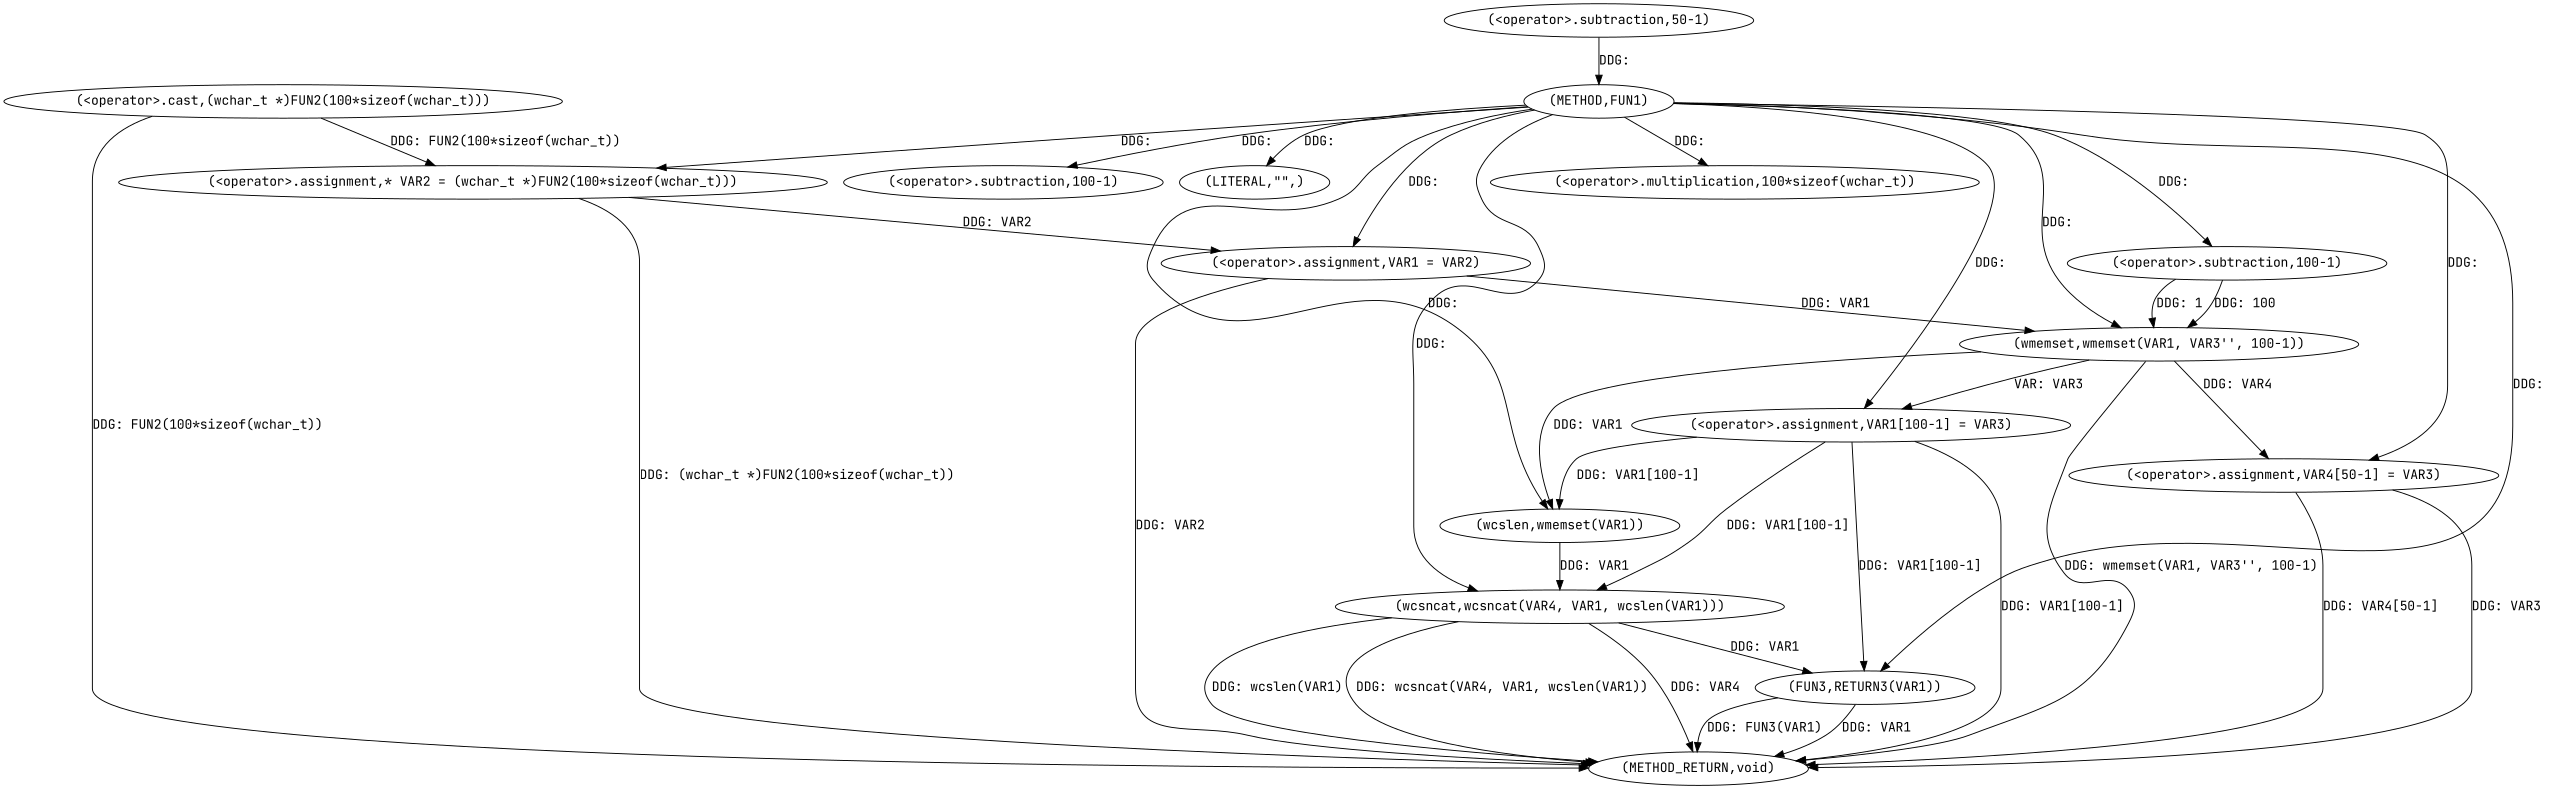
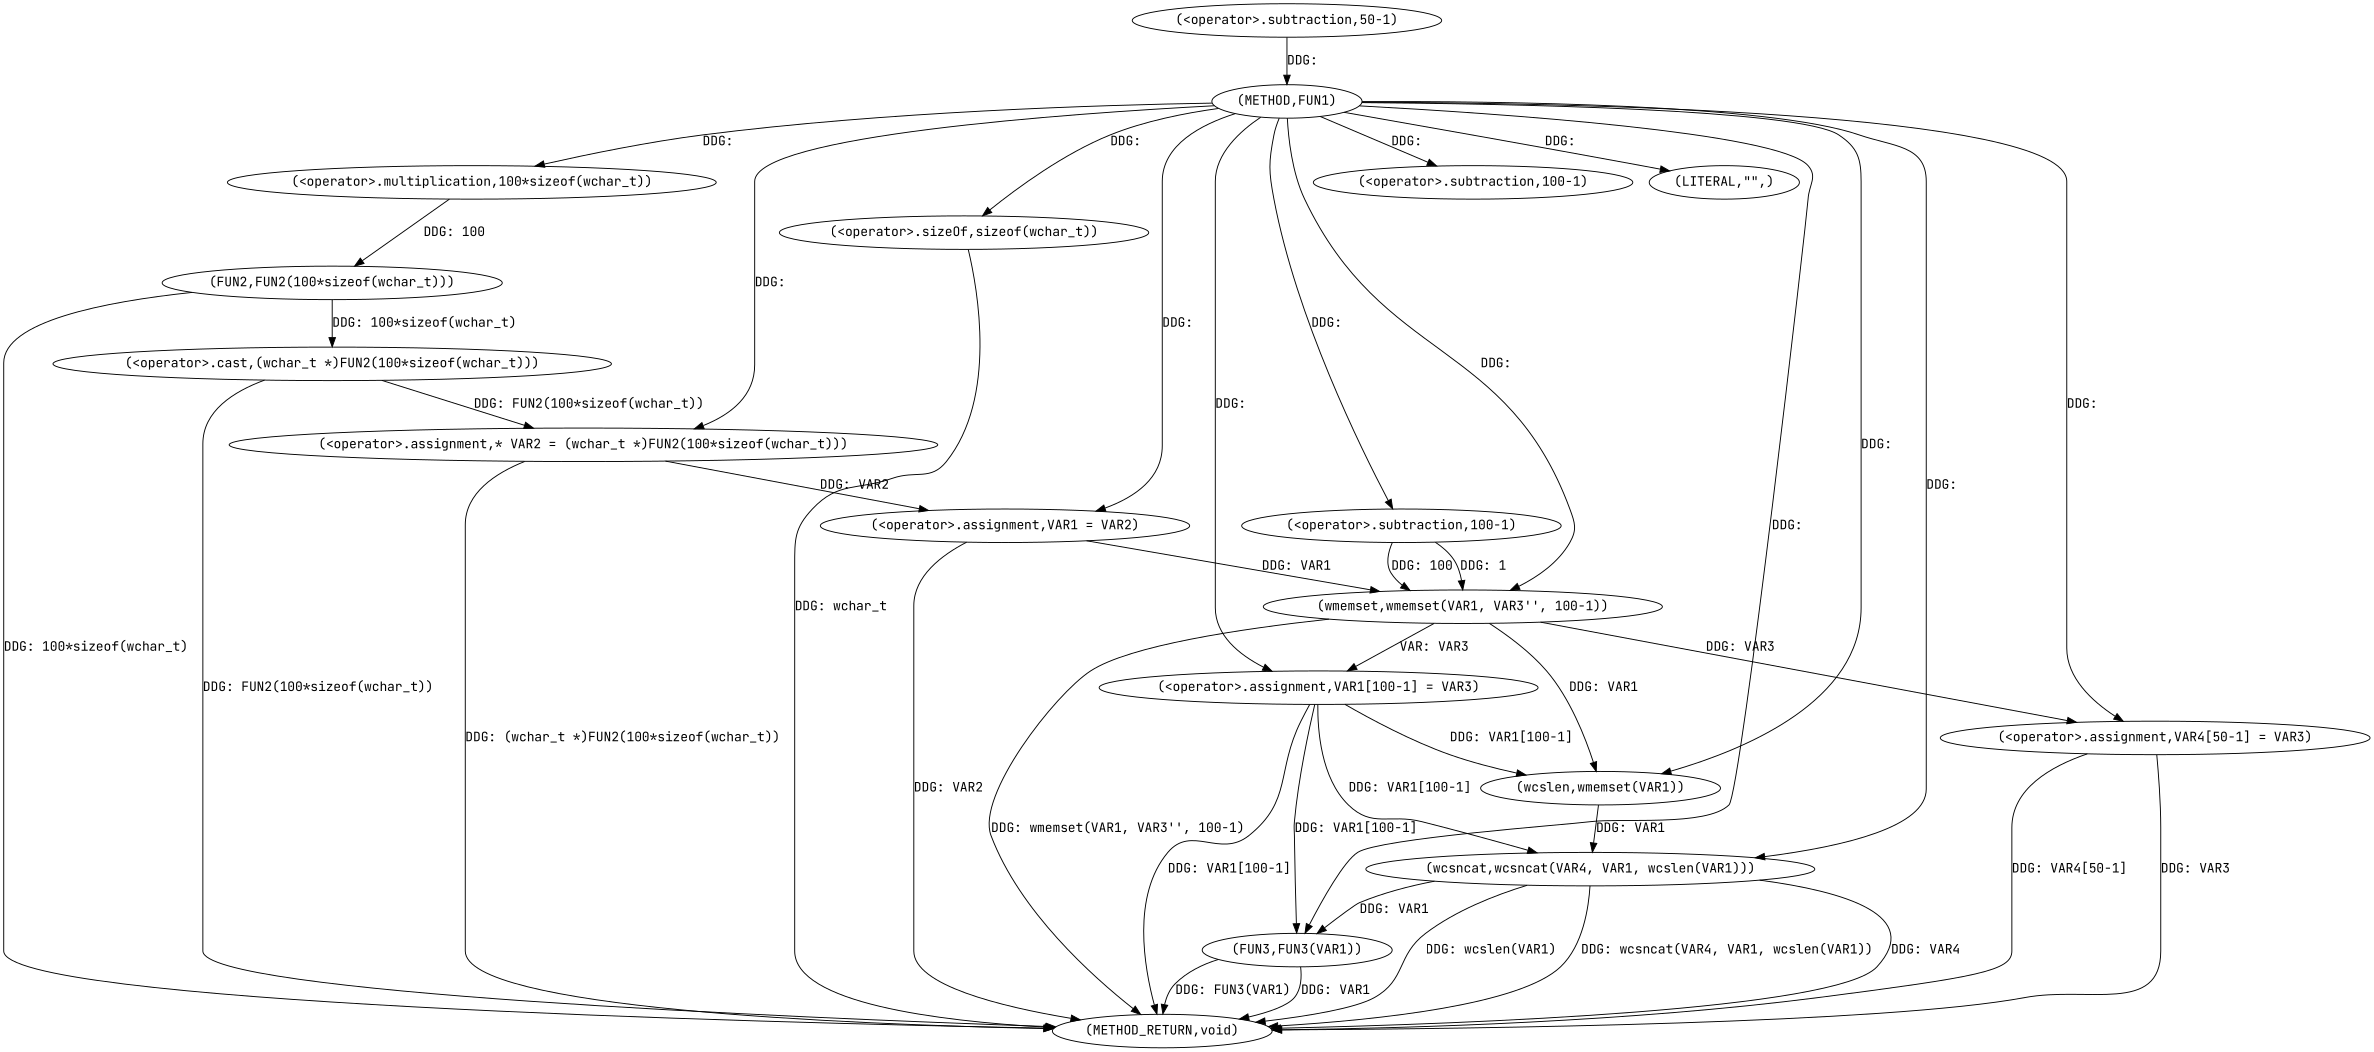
node "(<operator>.sizeOf,sizeof(wchar_t))": added
node "(FUN2,FUN2(100*sizeof(wchar_t)))": added
edge "(wmemset,wmemset(VAR1, VAR3'', 100-1))" -> "(<operator>.assignment,VAR4[50-1] = VAR3)": label "DDG: VAR4" -> "DDG: VAR3"
node "(FUN3,RETURN3(VAR1))": label "(FUN3,RETURN3(VAR1))" -> "(FUN3,FUN3(VAR1))"
